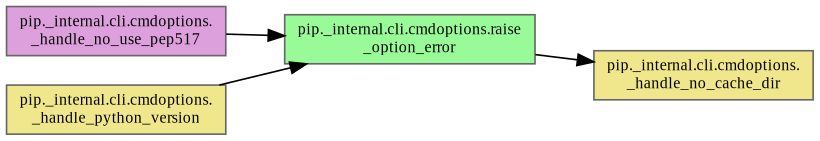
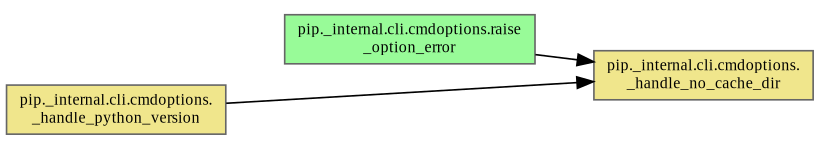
node "pip._internal.cli.cmdoptions. _handle_no_use_pep517": removed
edge "pip._internal.cli.cmdoptions. _handle_python_version" -> "pip._internal.cli.cmdoptions.raise _option_error": now "pip._internal.cli.cmdoptions. _handle_python_version" -> "pip._internal.cli.cmdoptions. _handle_no_cache_dir"
